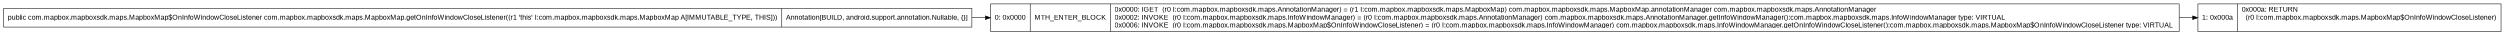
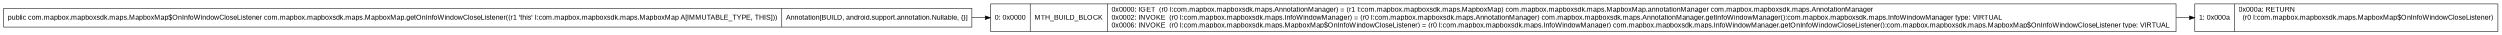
node "0: 0x0000": text "MTH_ENTER_BLOCK" -> "MTH_BUILD_BLOCK"
